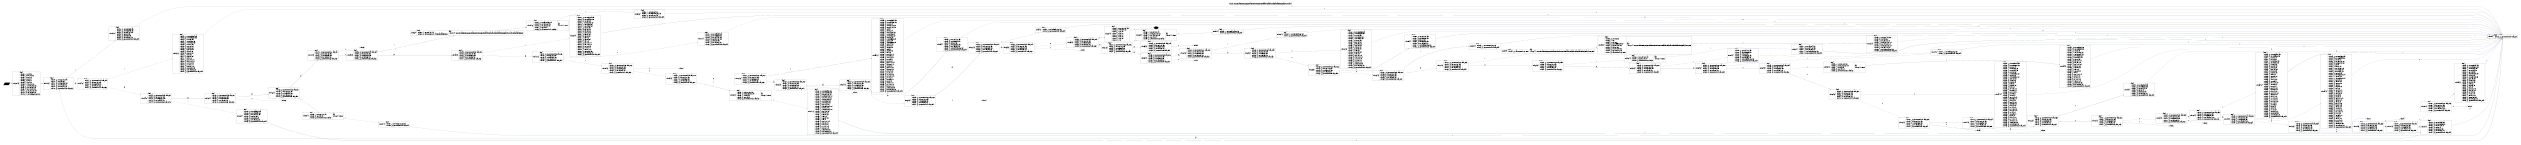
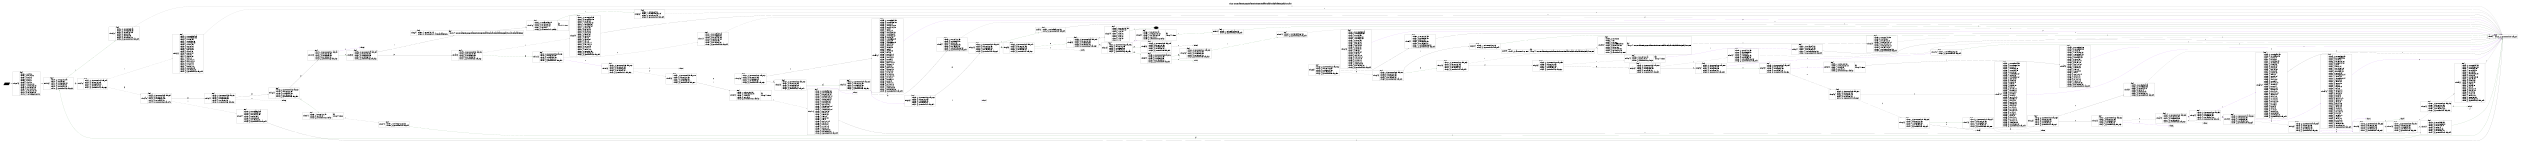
node "0x401625 [25]": removed
